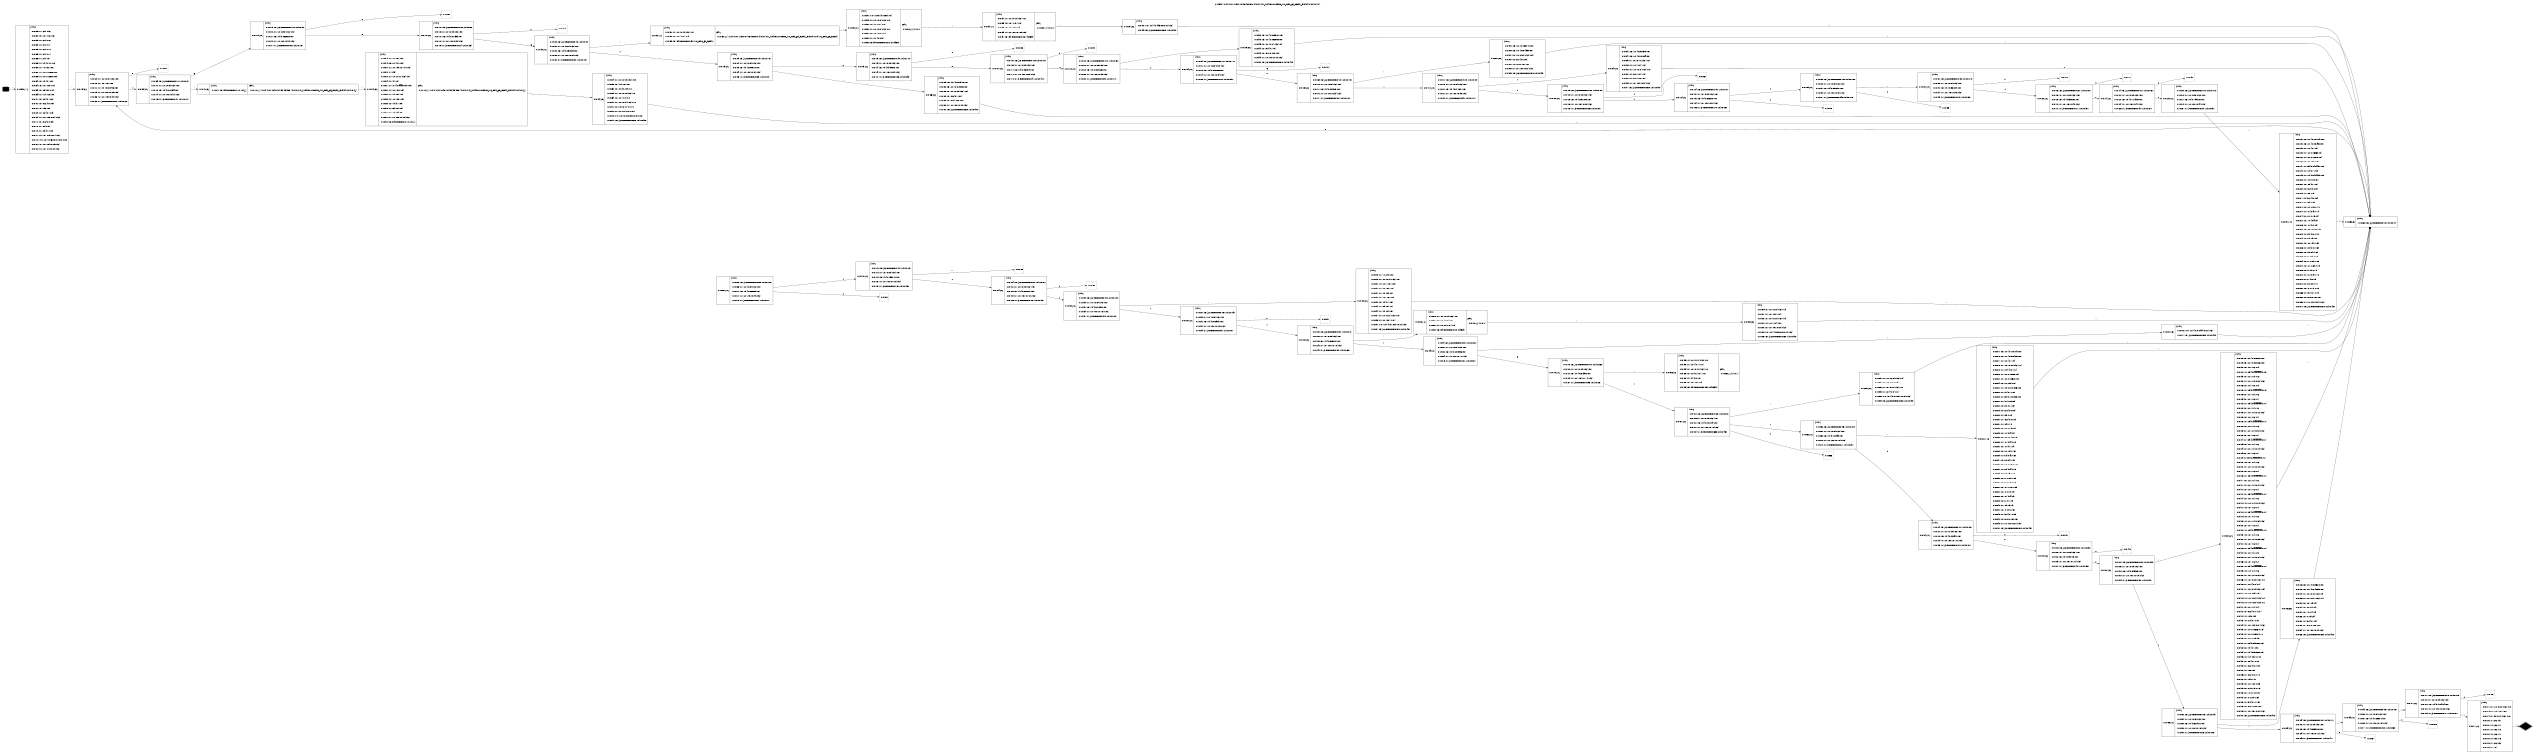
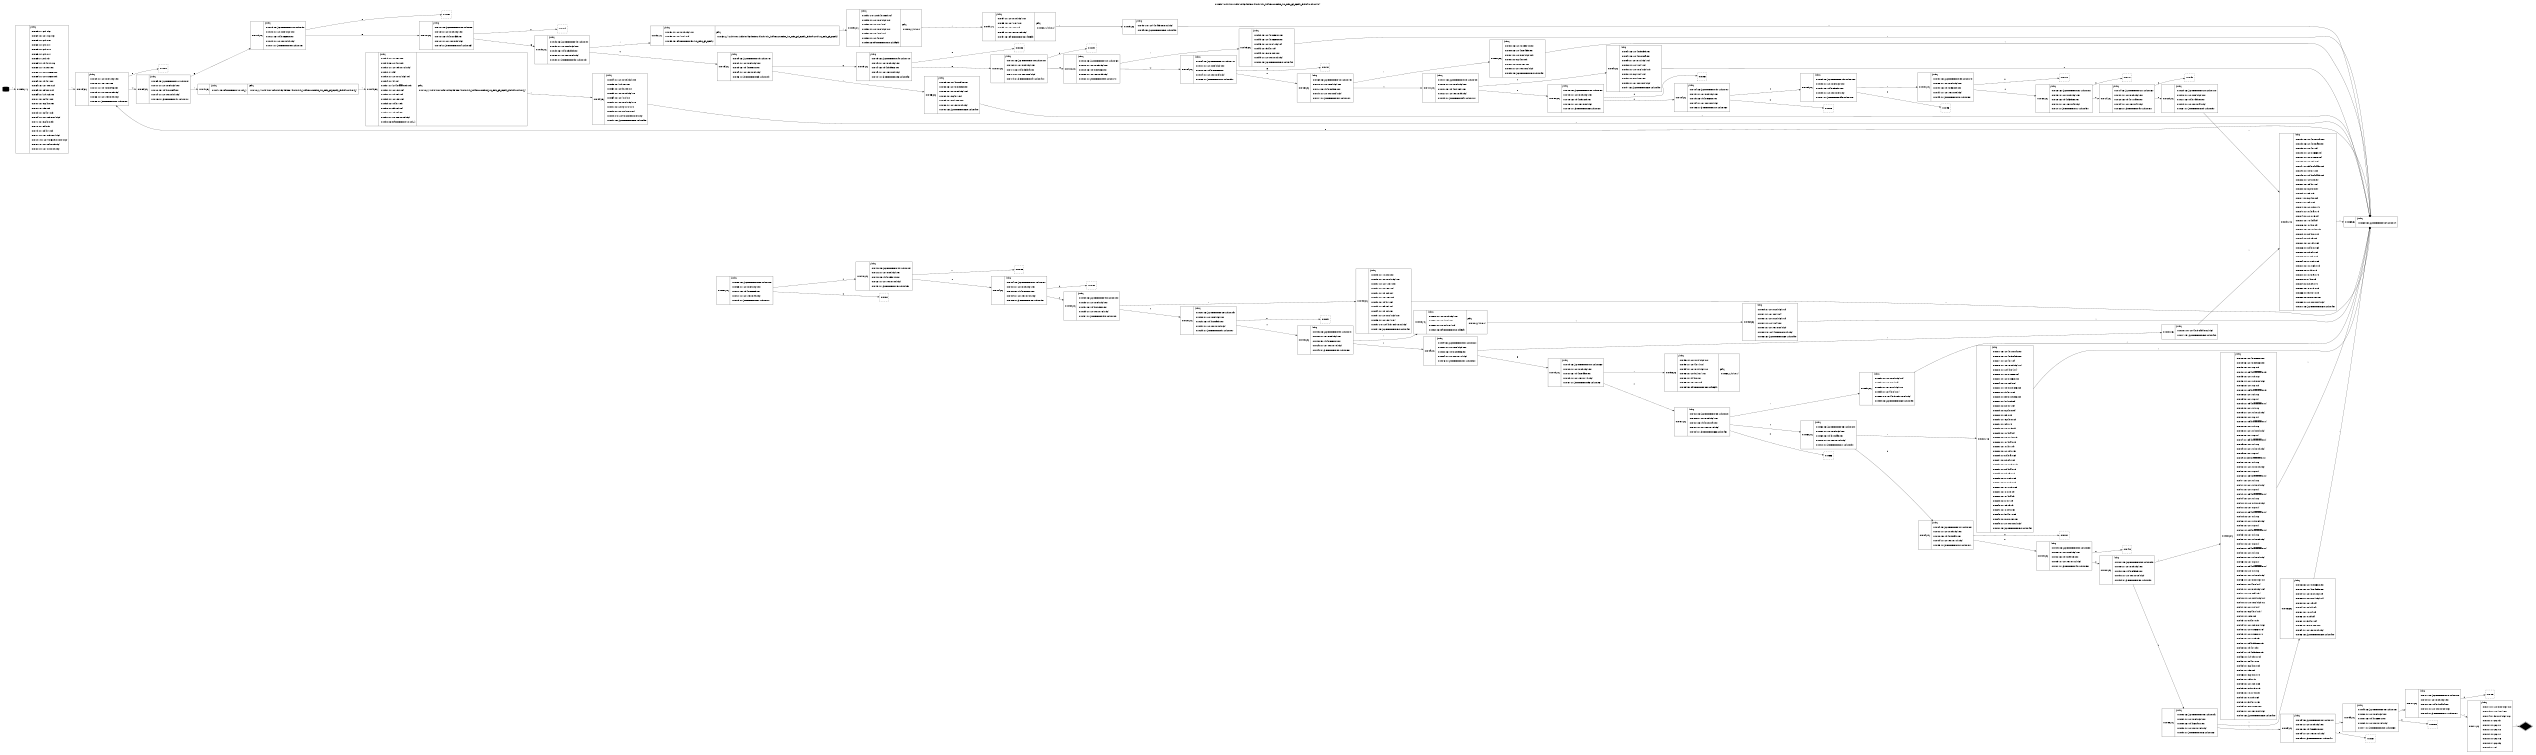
edge "0x402407 [15]" -> "0x40256c [5]": now "0x402407 [15]" -> "0x4022d4 [147]"
